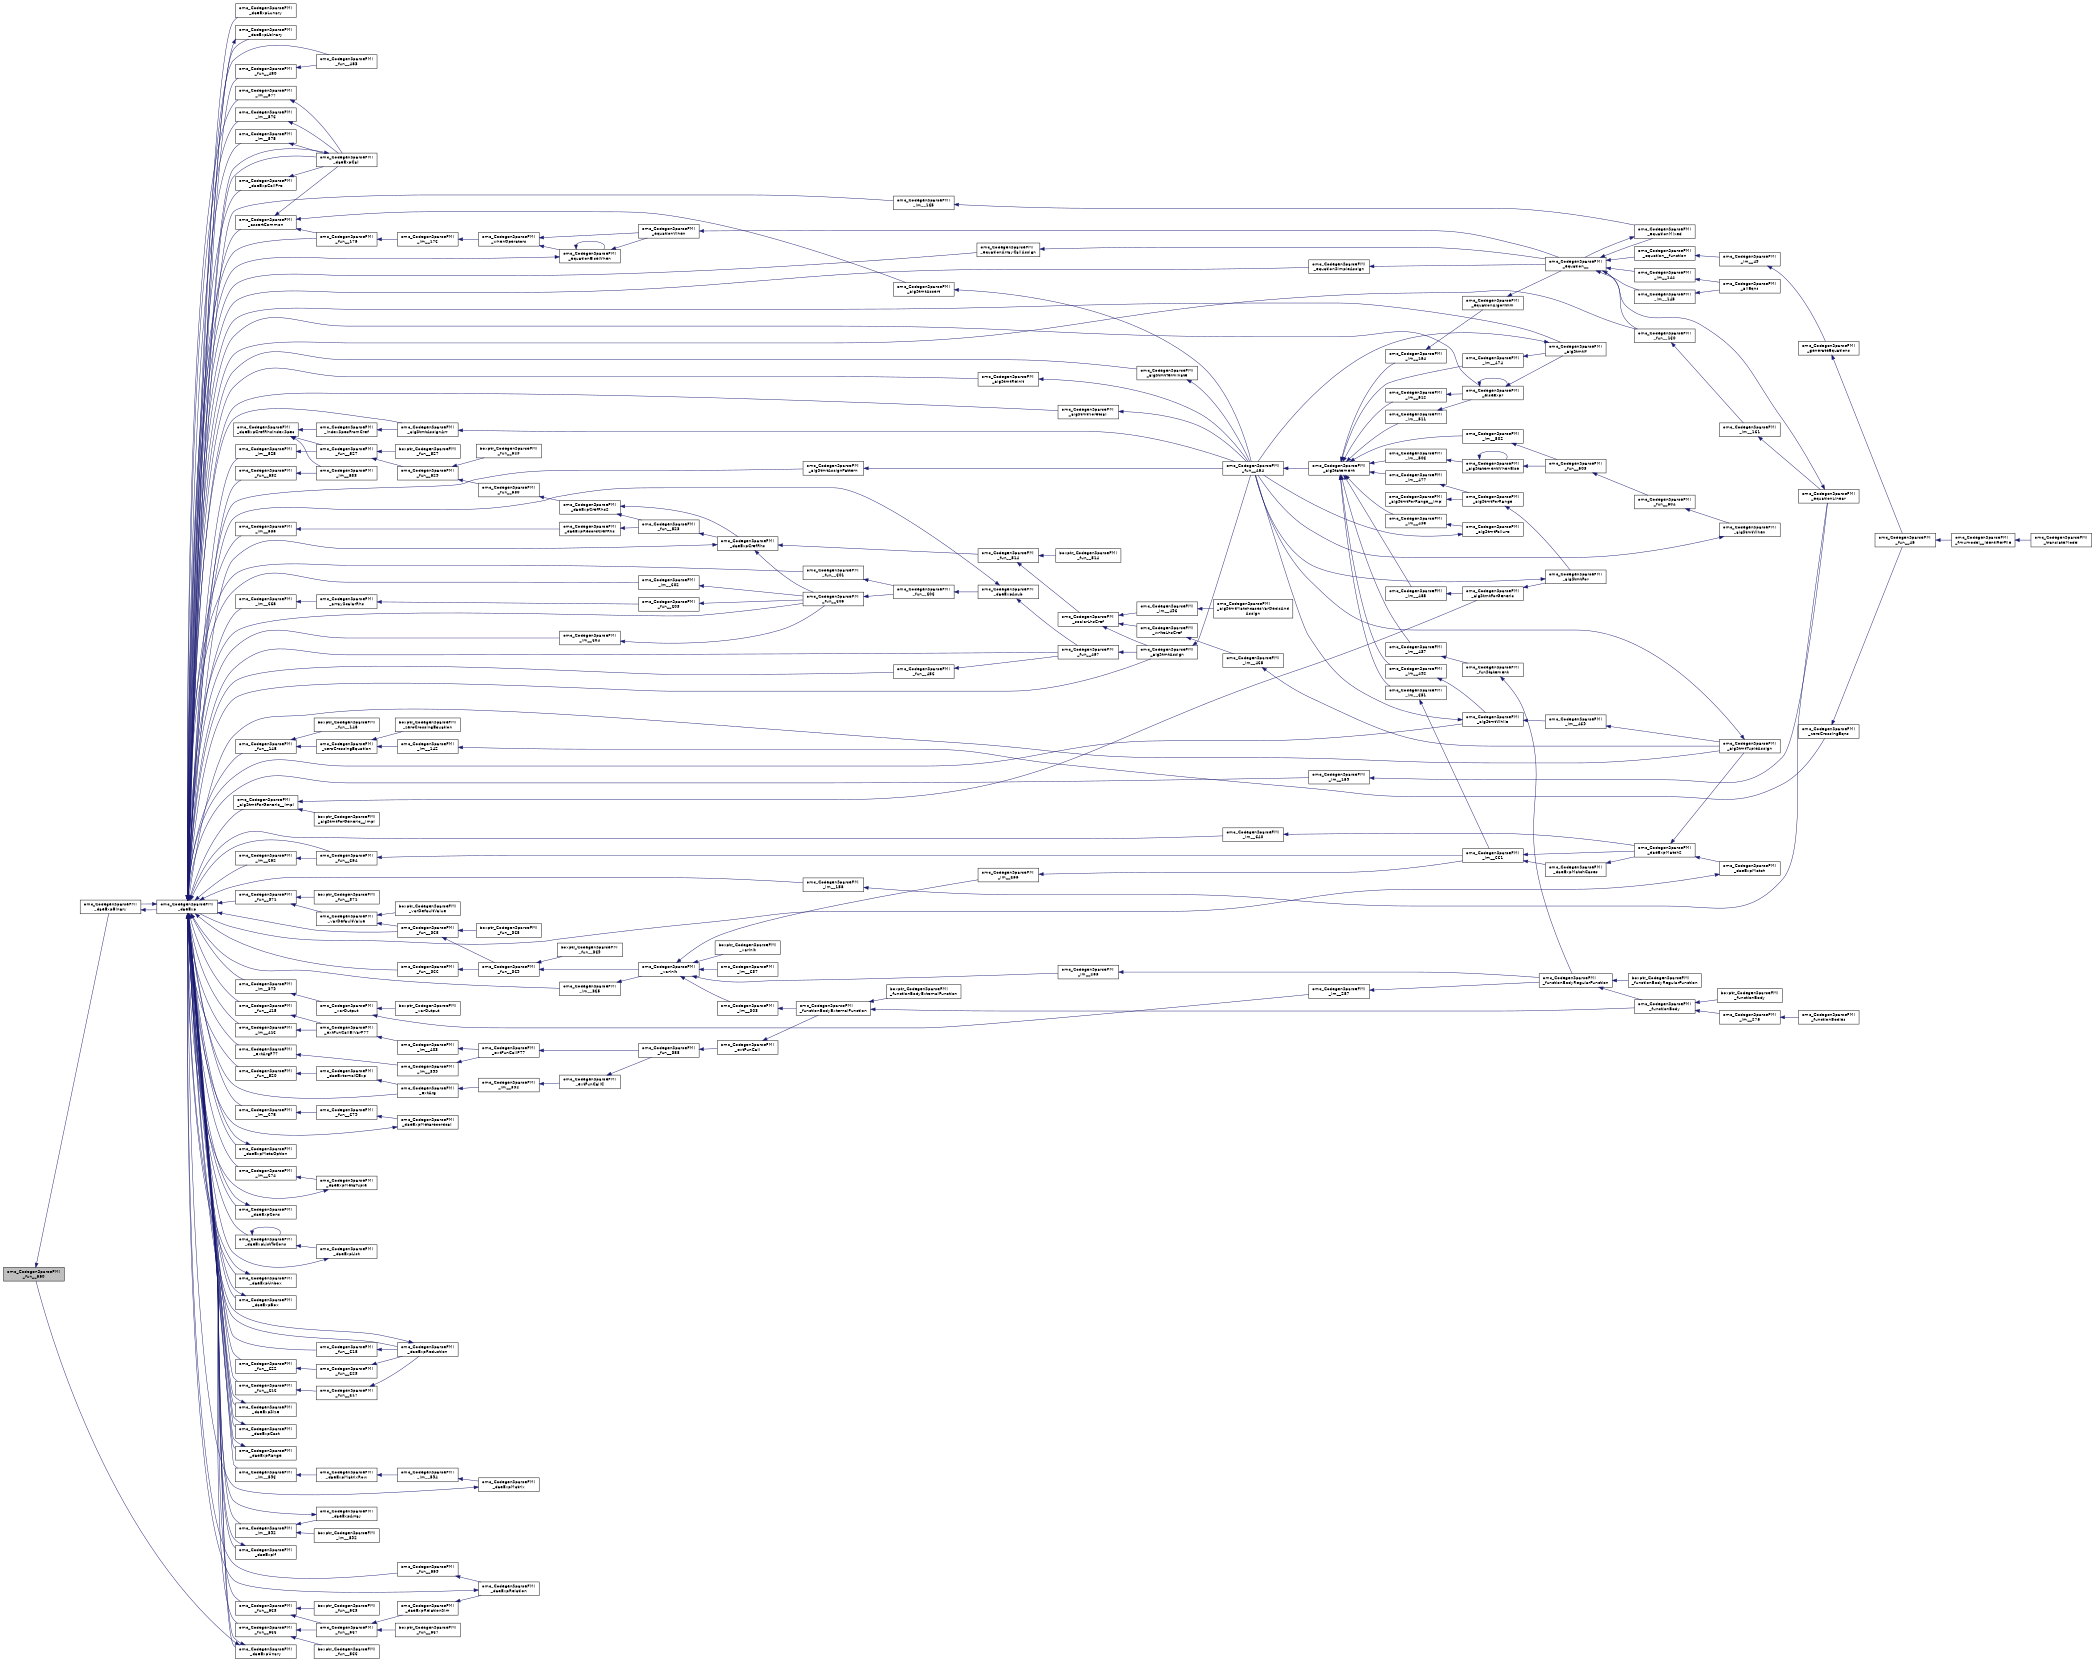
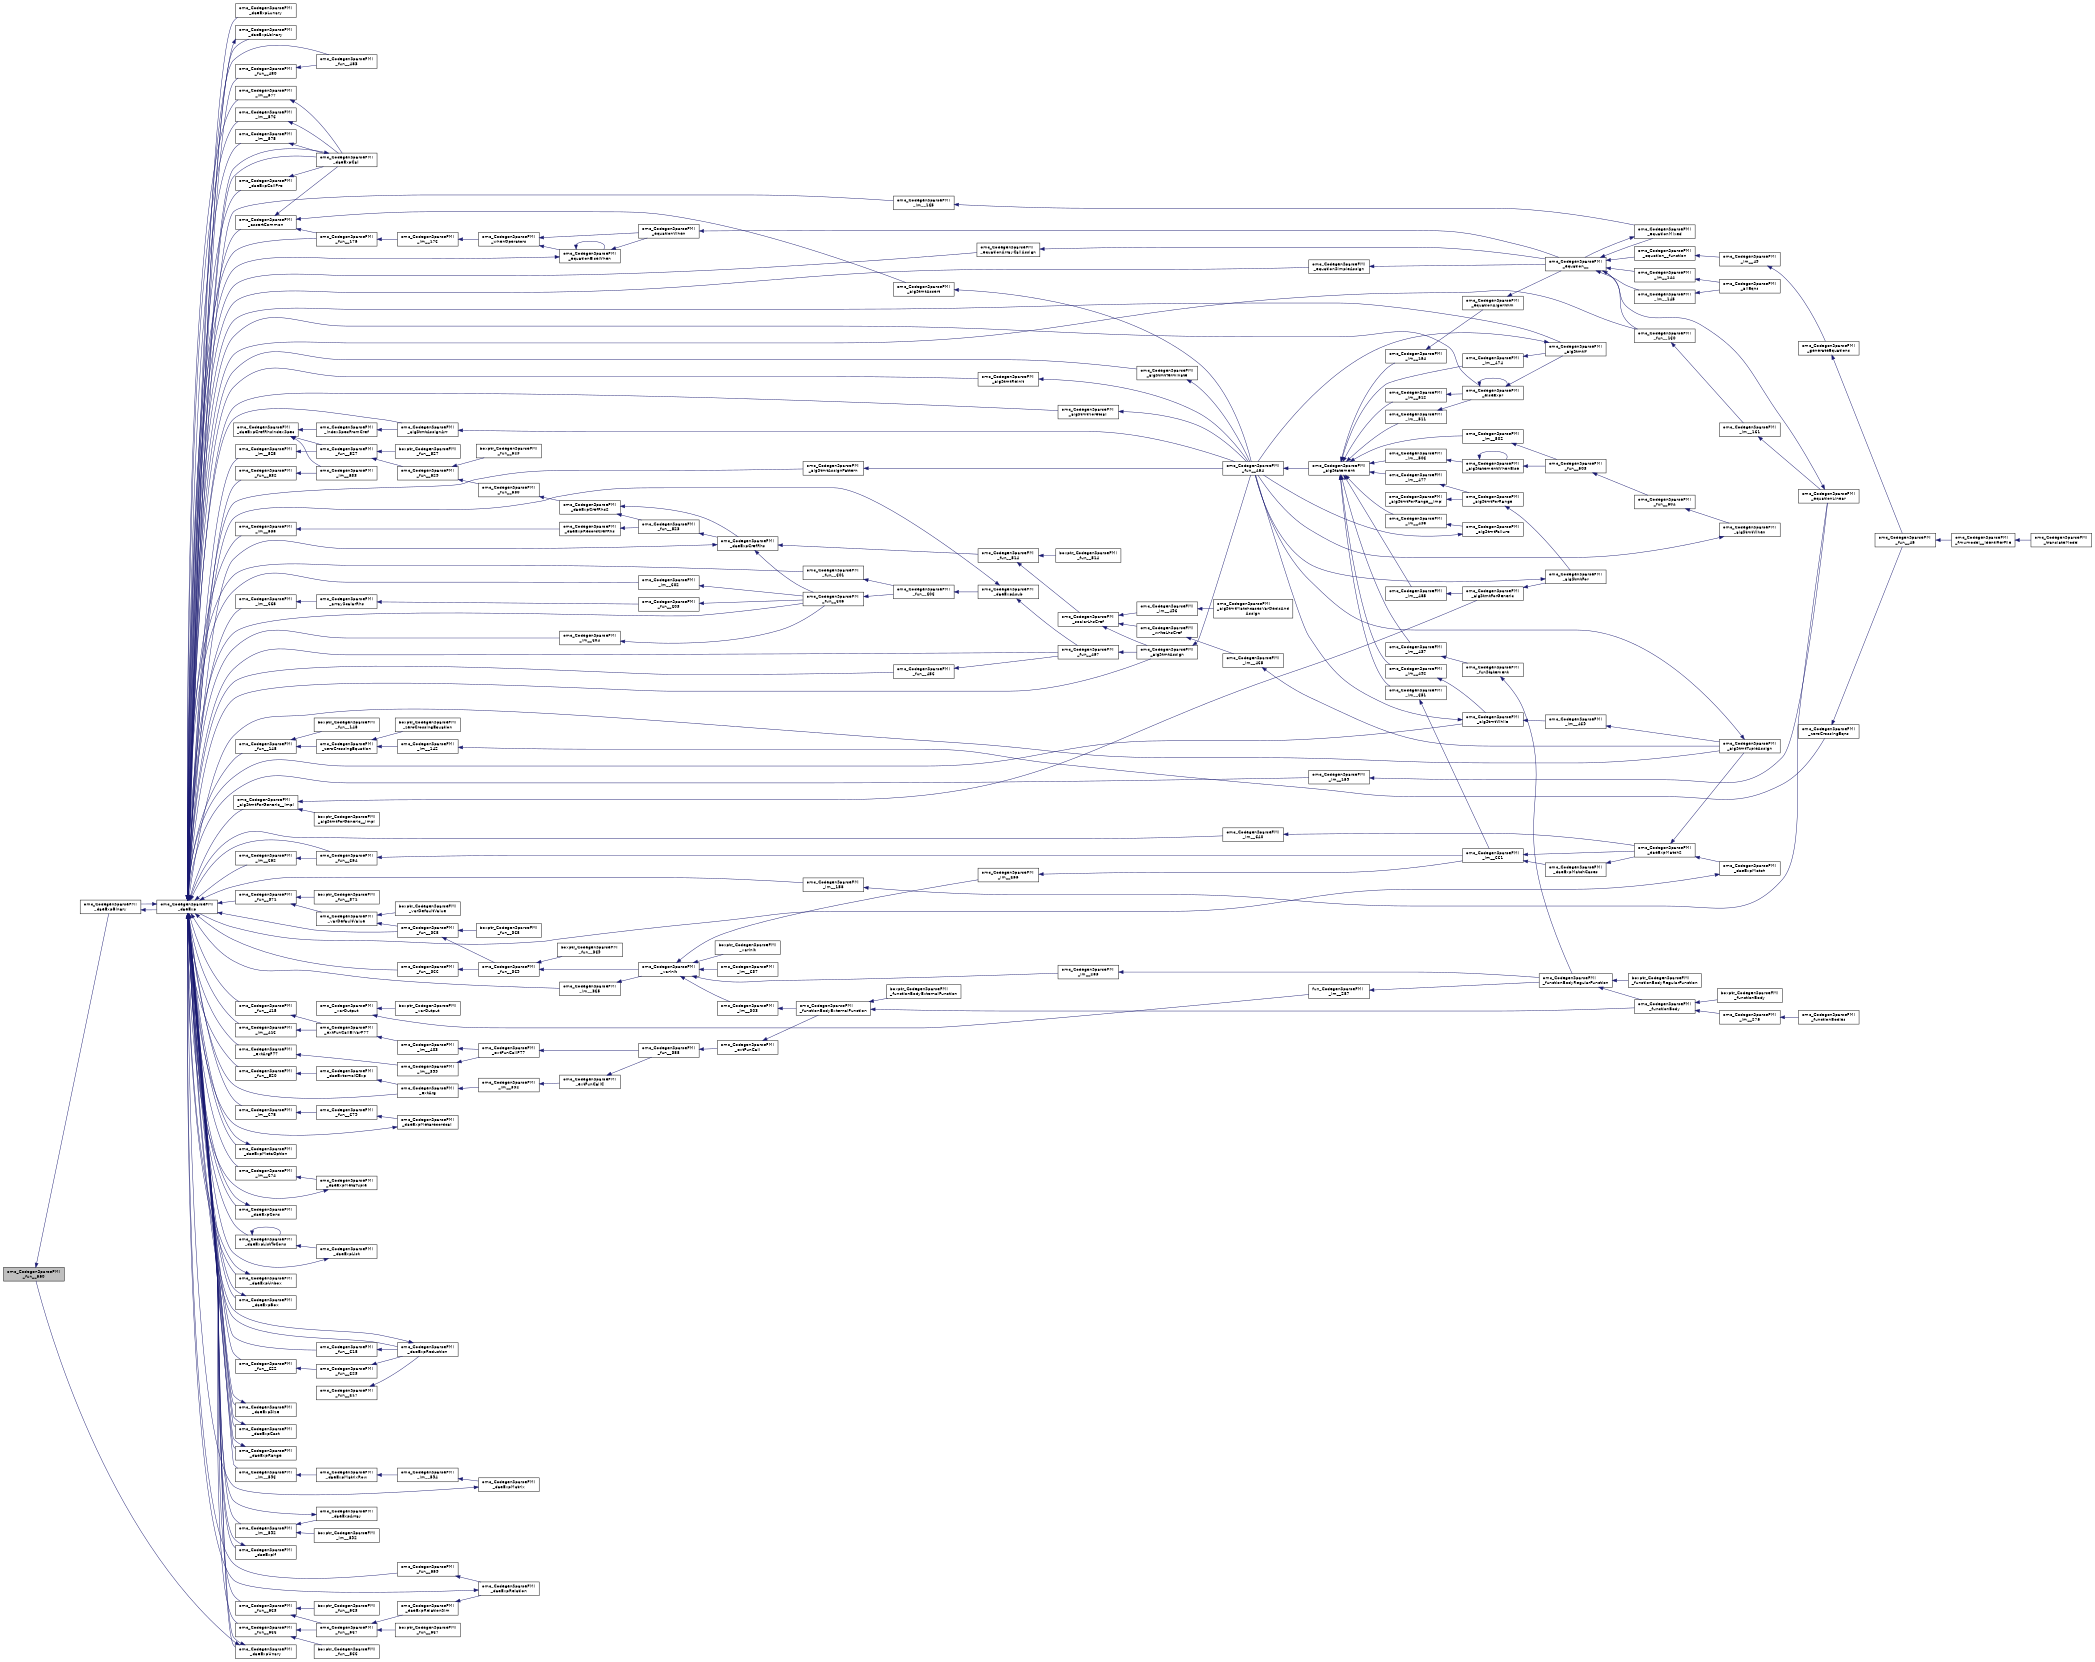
node "omc_CodegenSparseFMI _lm__379": removed
node "omc_CodegenSparseFMI _lm__287": label "omc_CodegenSparseFMI _lm__287" -> "fun_CodegenSparseFMI _lm__287"
node "omc_CodegenSparseFMI _fun__616": removed
